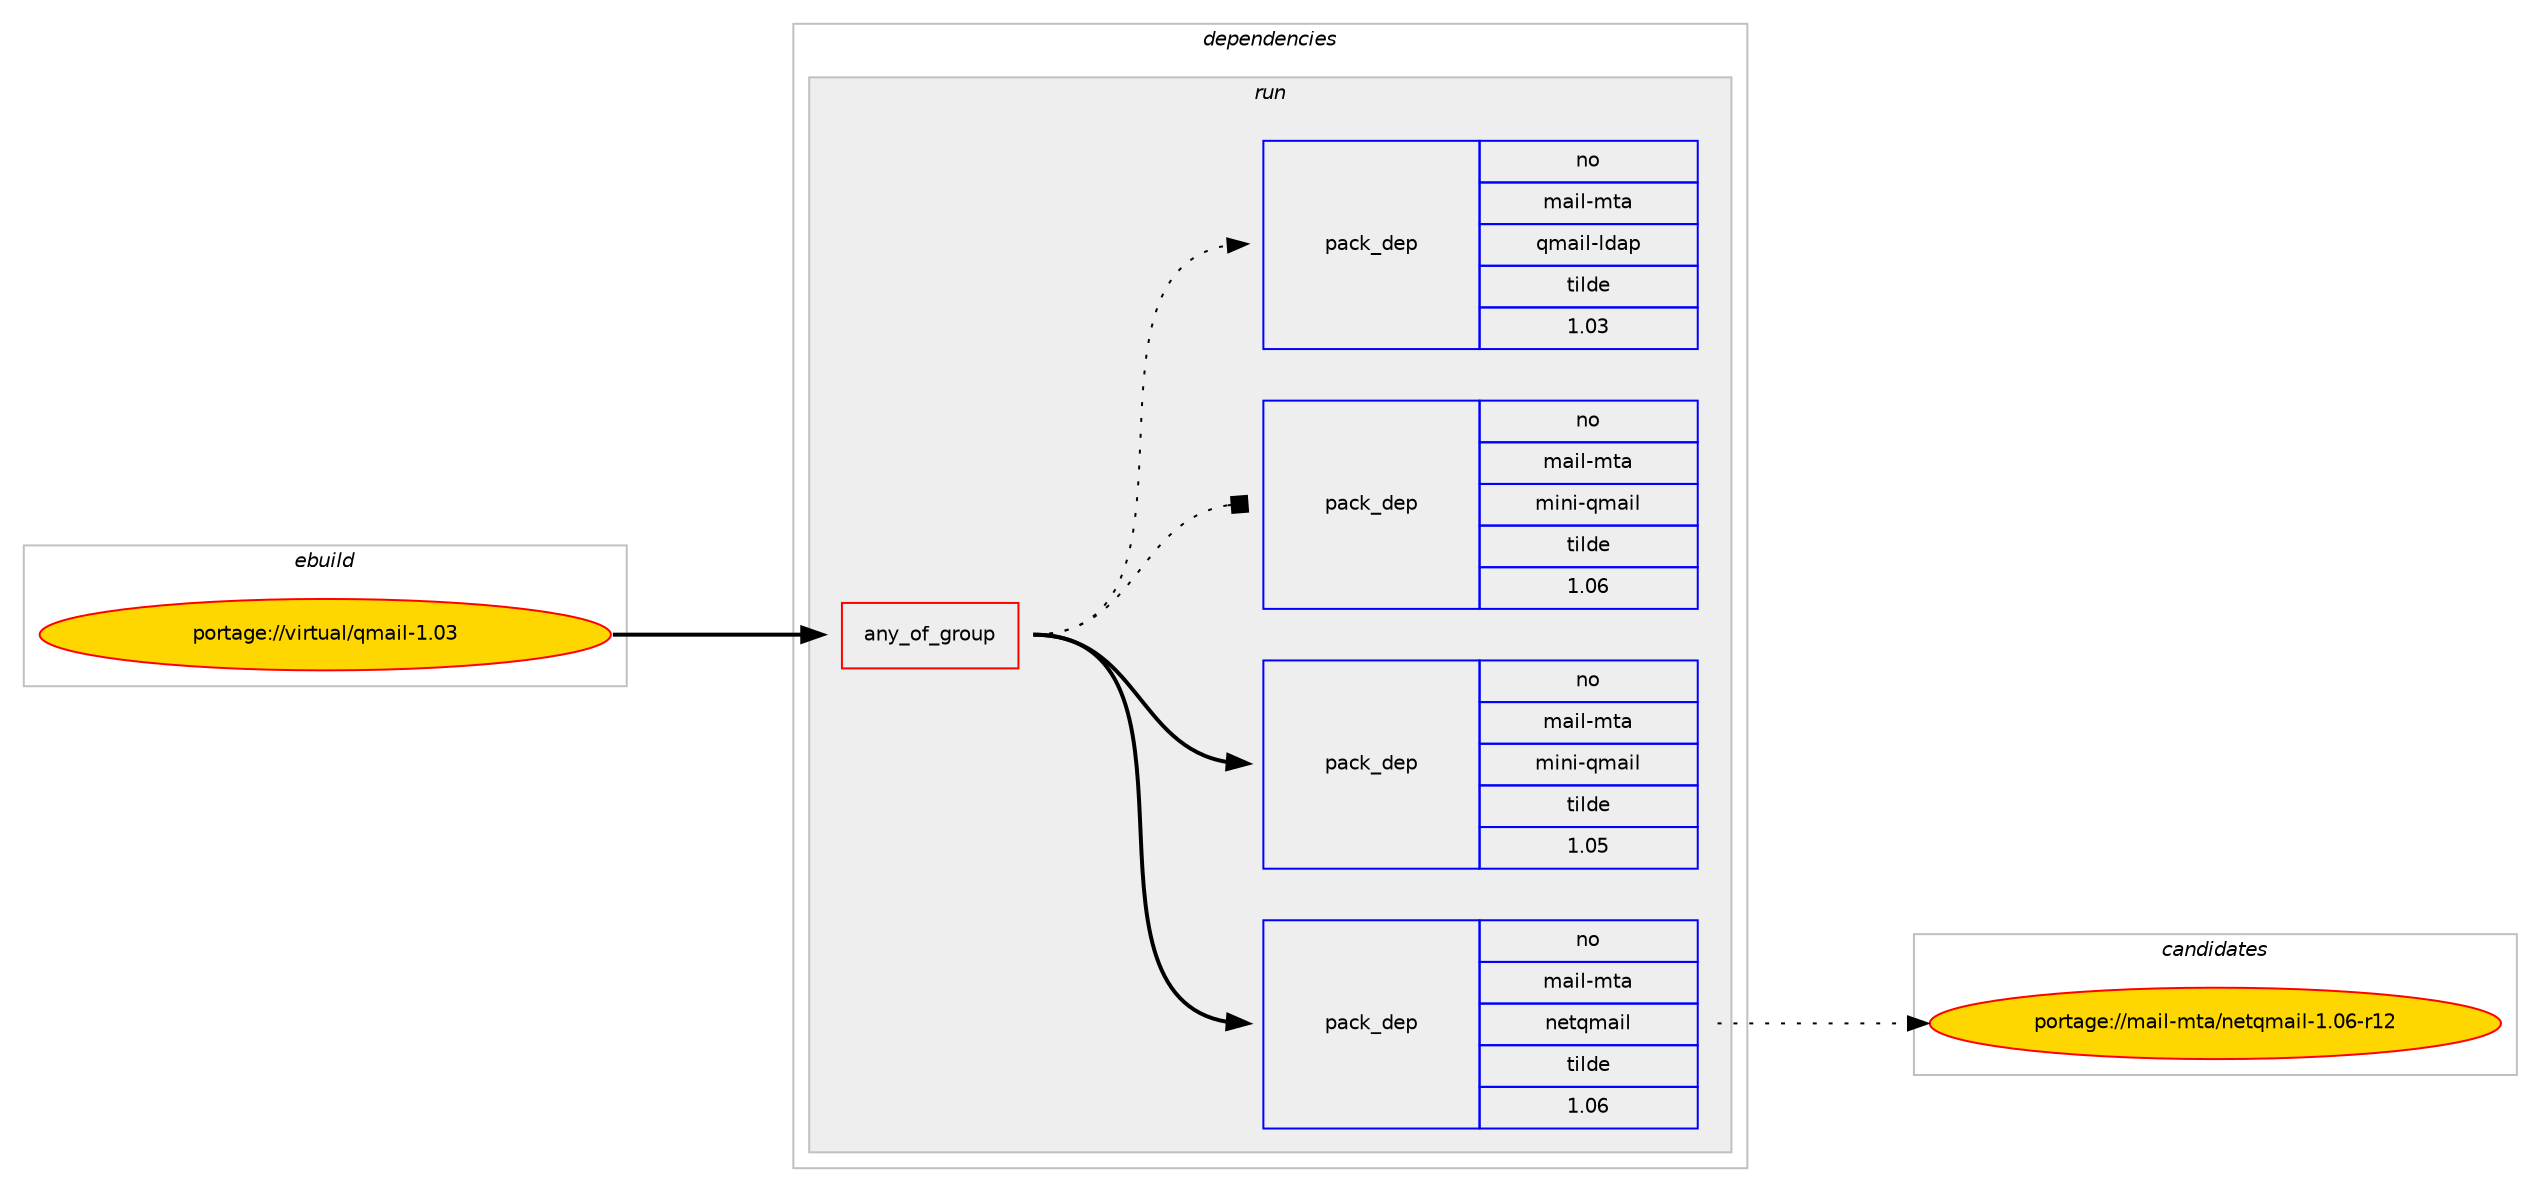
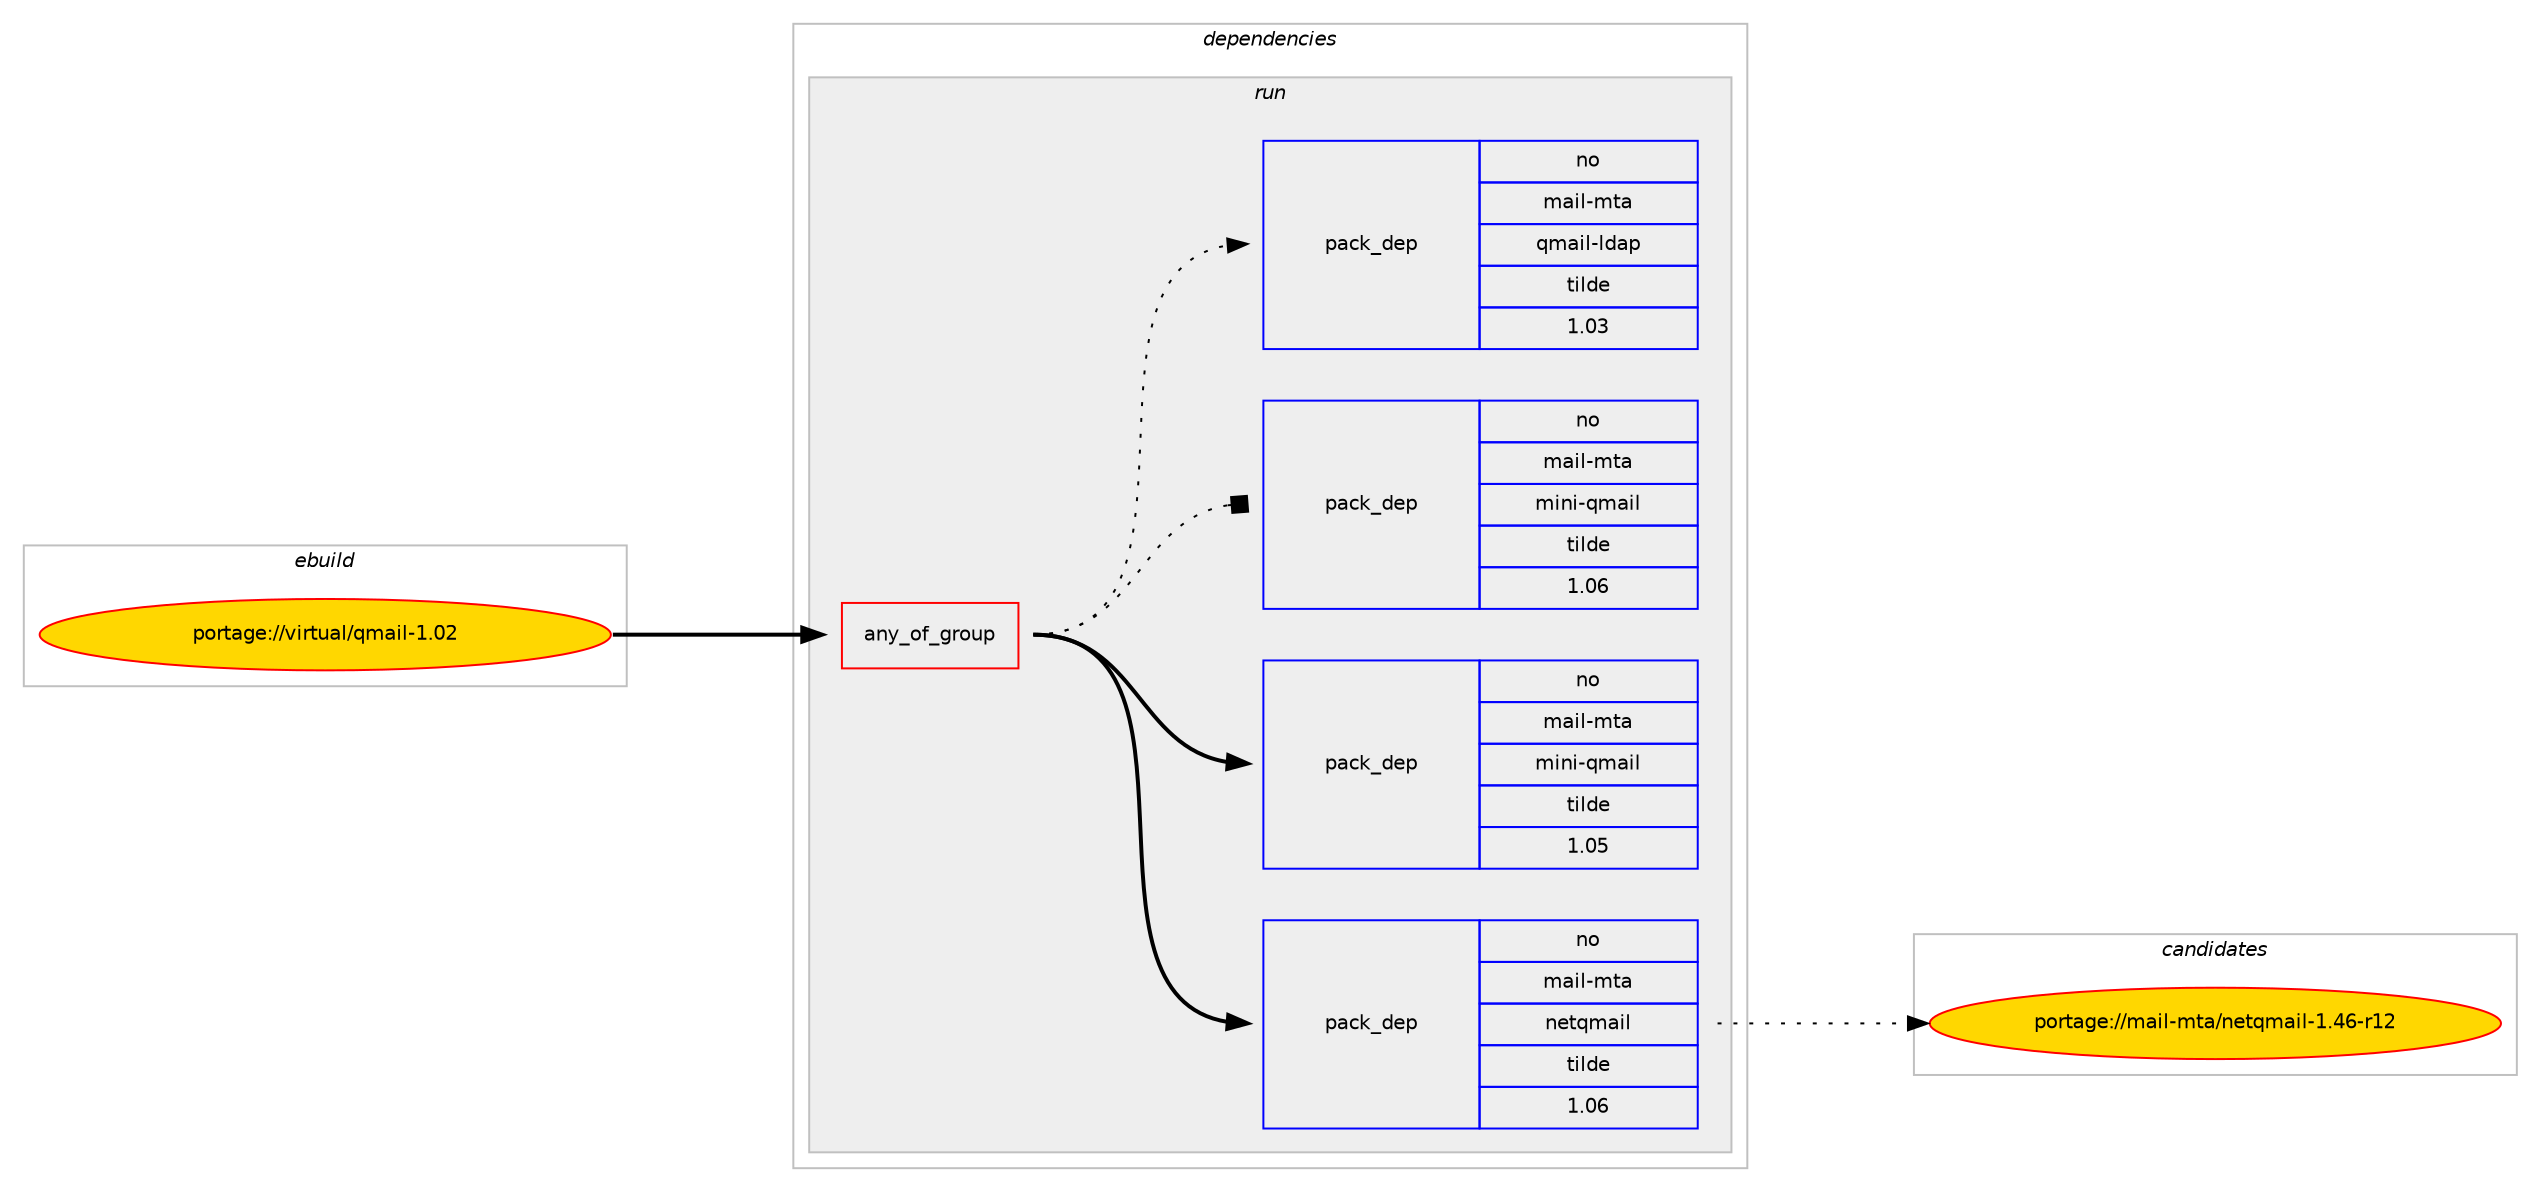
node "portage://virtual/qmail-1.03": label "portage://virtual/qmail-1.03" -> "portage://virtual/qmail-1.02"
node "portage://mail-mta/netqmail-1.06-r12": label "portage://mail-mta/netqmail-1.06-r12" -> "portage://mail-mta/netqmail-1.46-r12"
